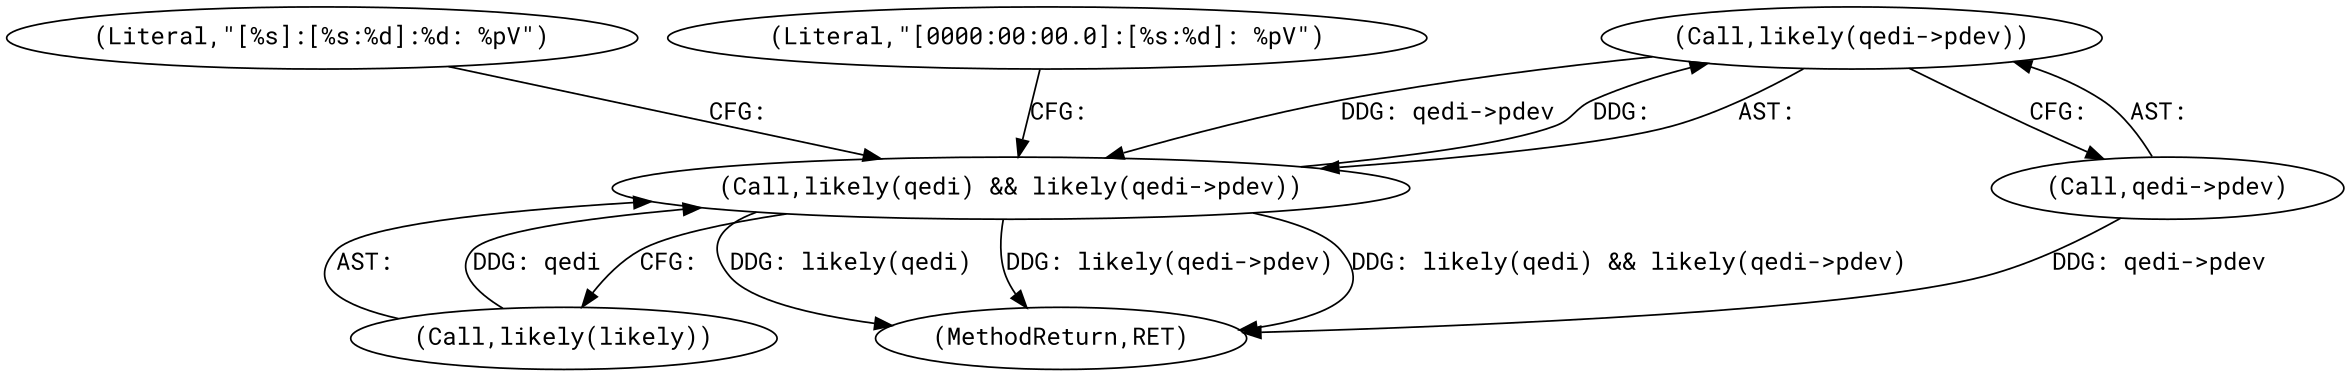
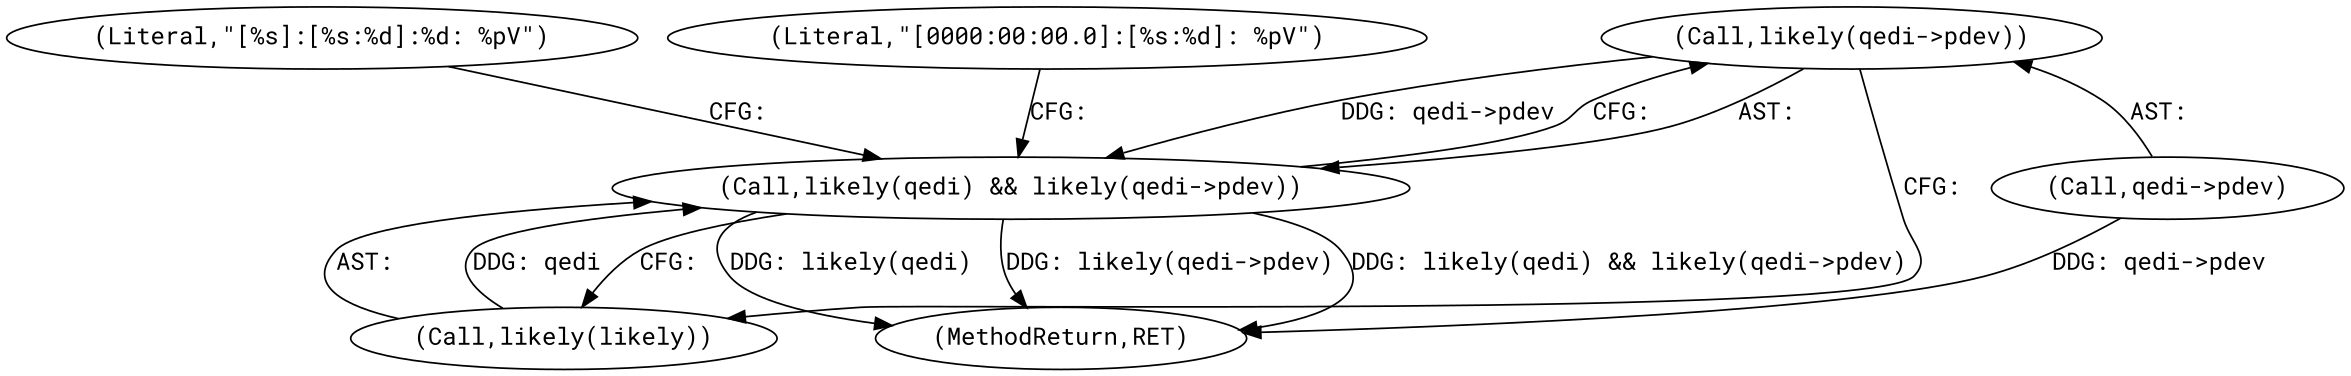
edge "(Call,likely(qedi->pdev))" -> "(Call,qedi->pdev)": now "(Call,likely(qedi->pdev))" -> "(Call,likely(likely))"
edge "(Call,likely(qedi) && likely(qedi->pdev))" -> "(Call,likely(qedi->pdev))": label "DDG: " -> "CFG: "
